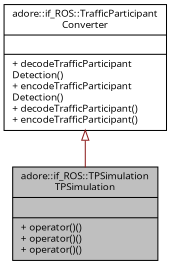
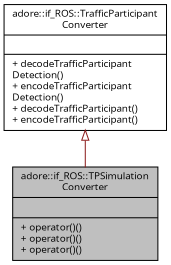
node "adore::if_ROS::TPSimulation": text "TPSimulation" -> "Converter"
